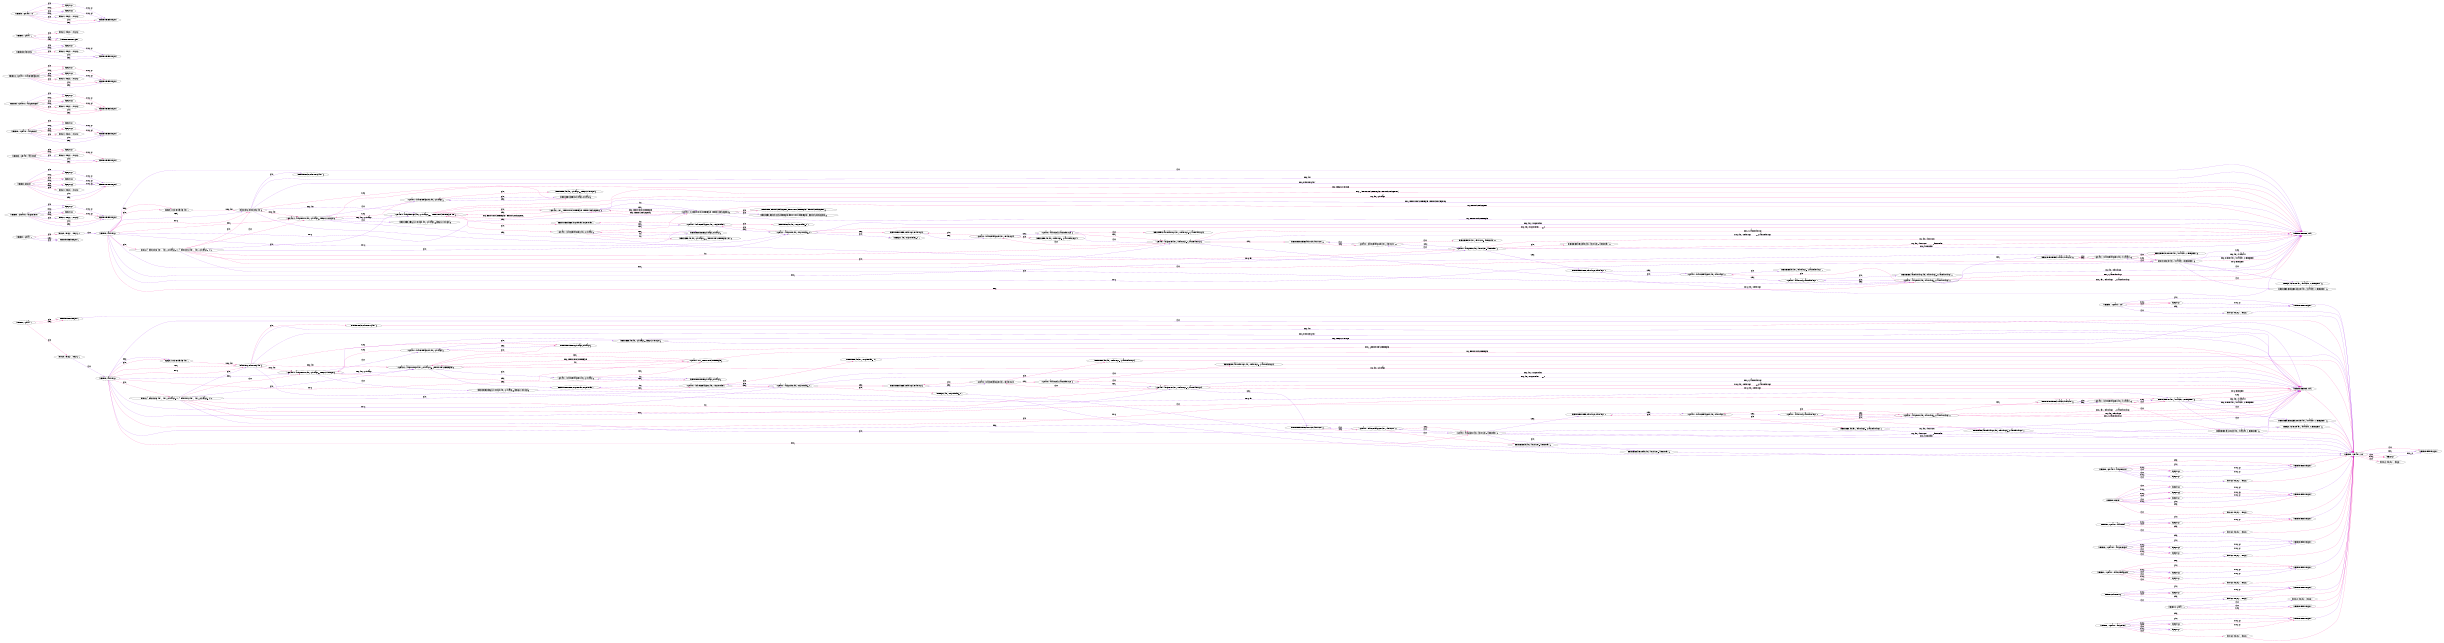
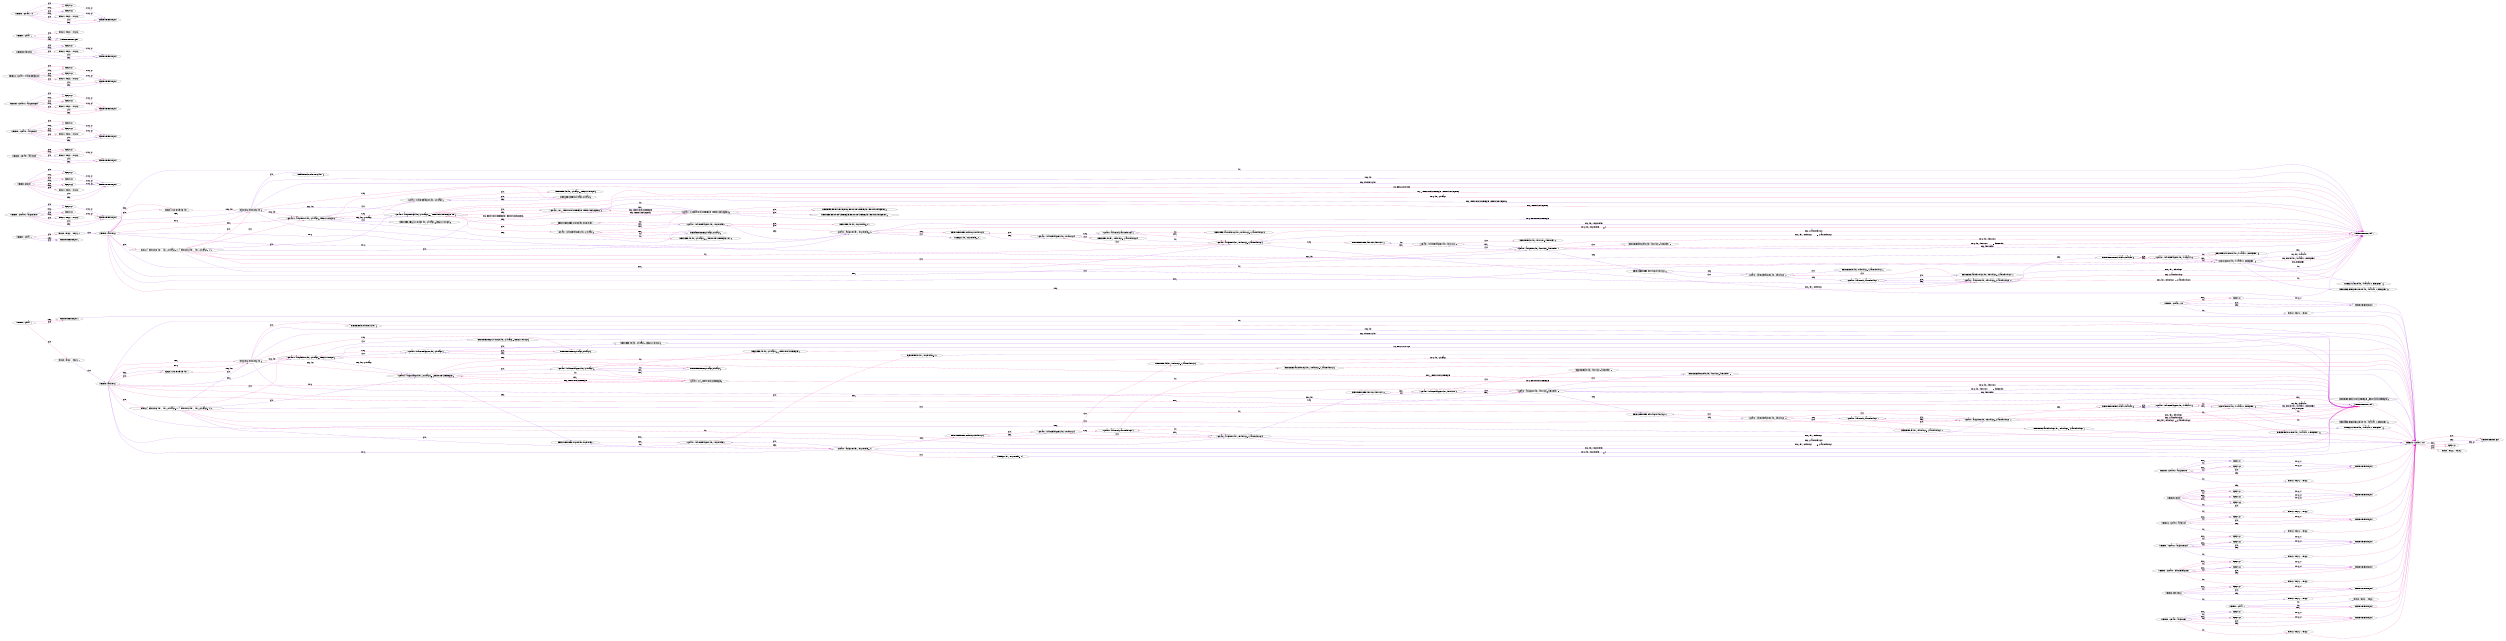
node "(IDENTIFIER,dev,dev->priv_flags&= ~IFF_XMIT_DST_RELEASE)": added
node "(IDENTIFIER,IFF_XMIT_DST_RELEASE,~IFF_XMIT_DST_RELEASE)": added
